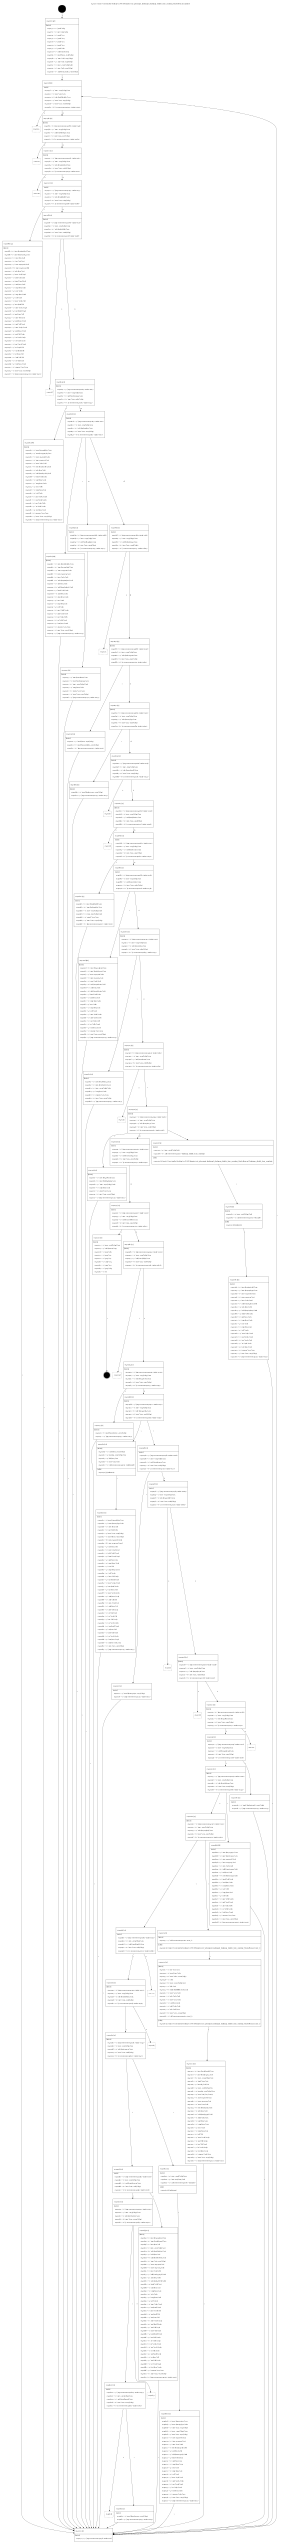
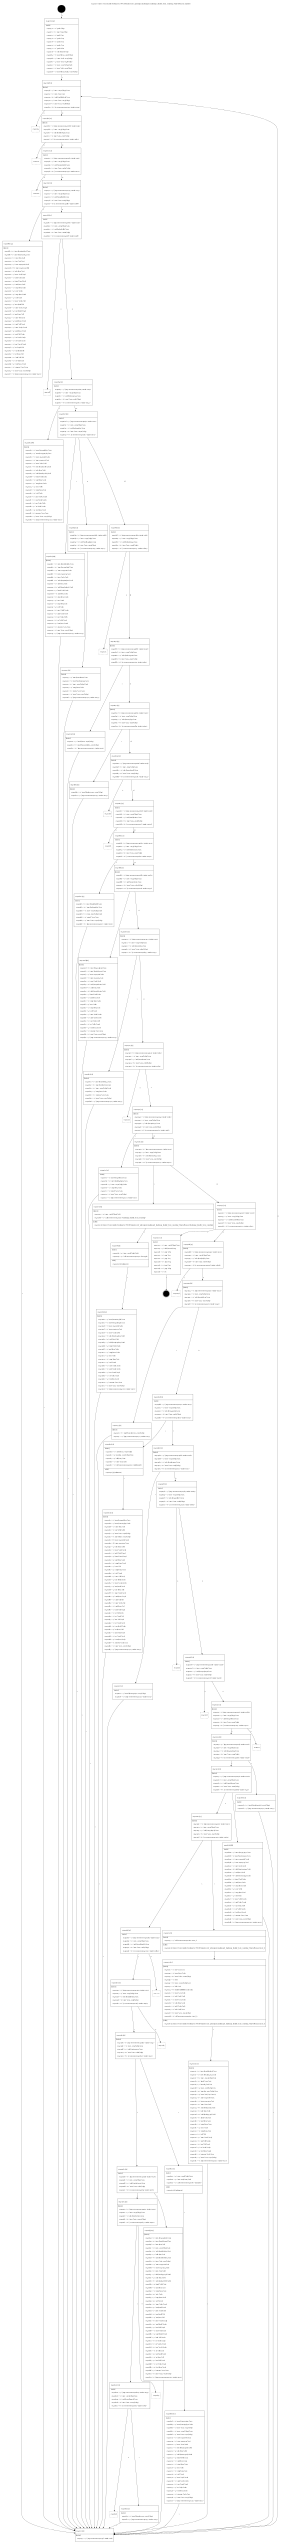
edge "0x401940 [25]" -> "0x40207c [9]": now "0x401959 [25]" -> "0x40207c [9]"
